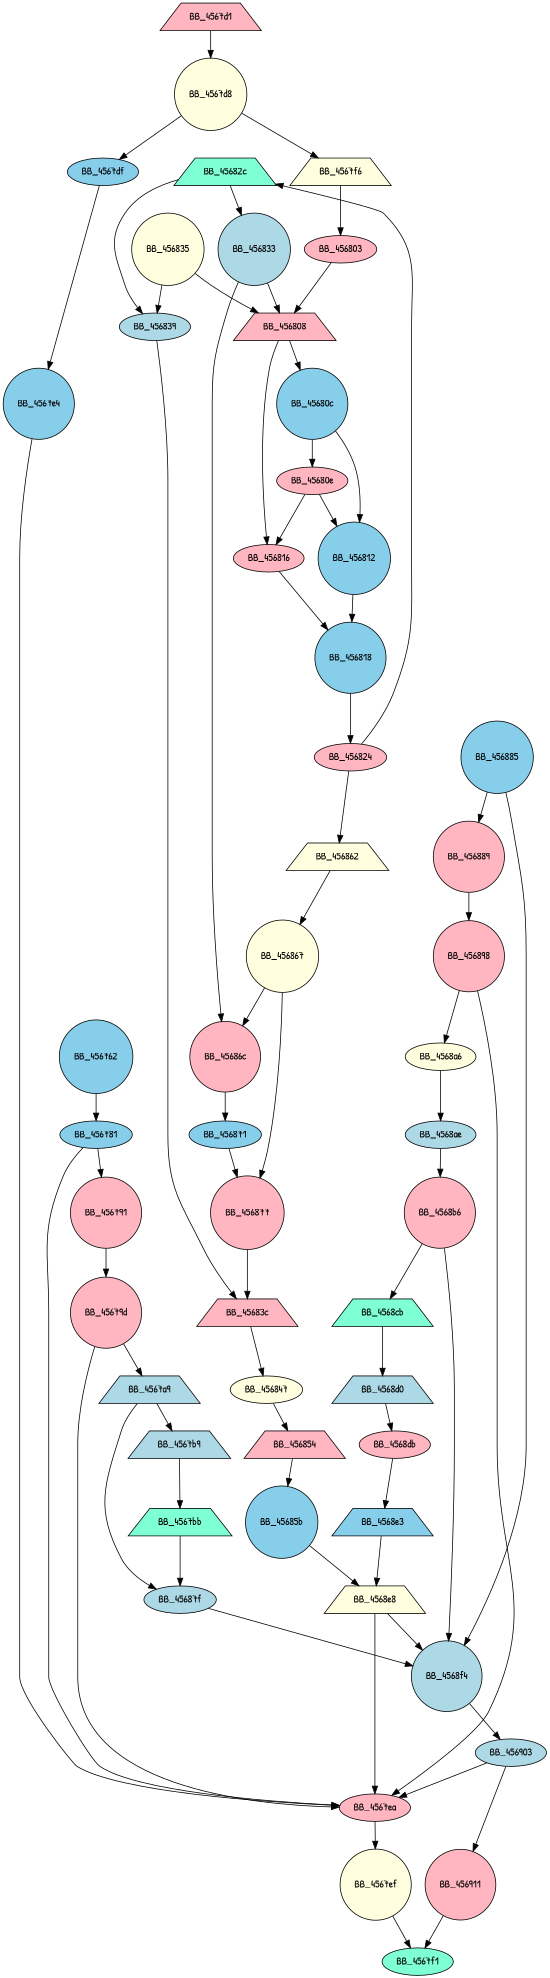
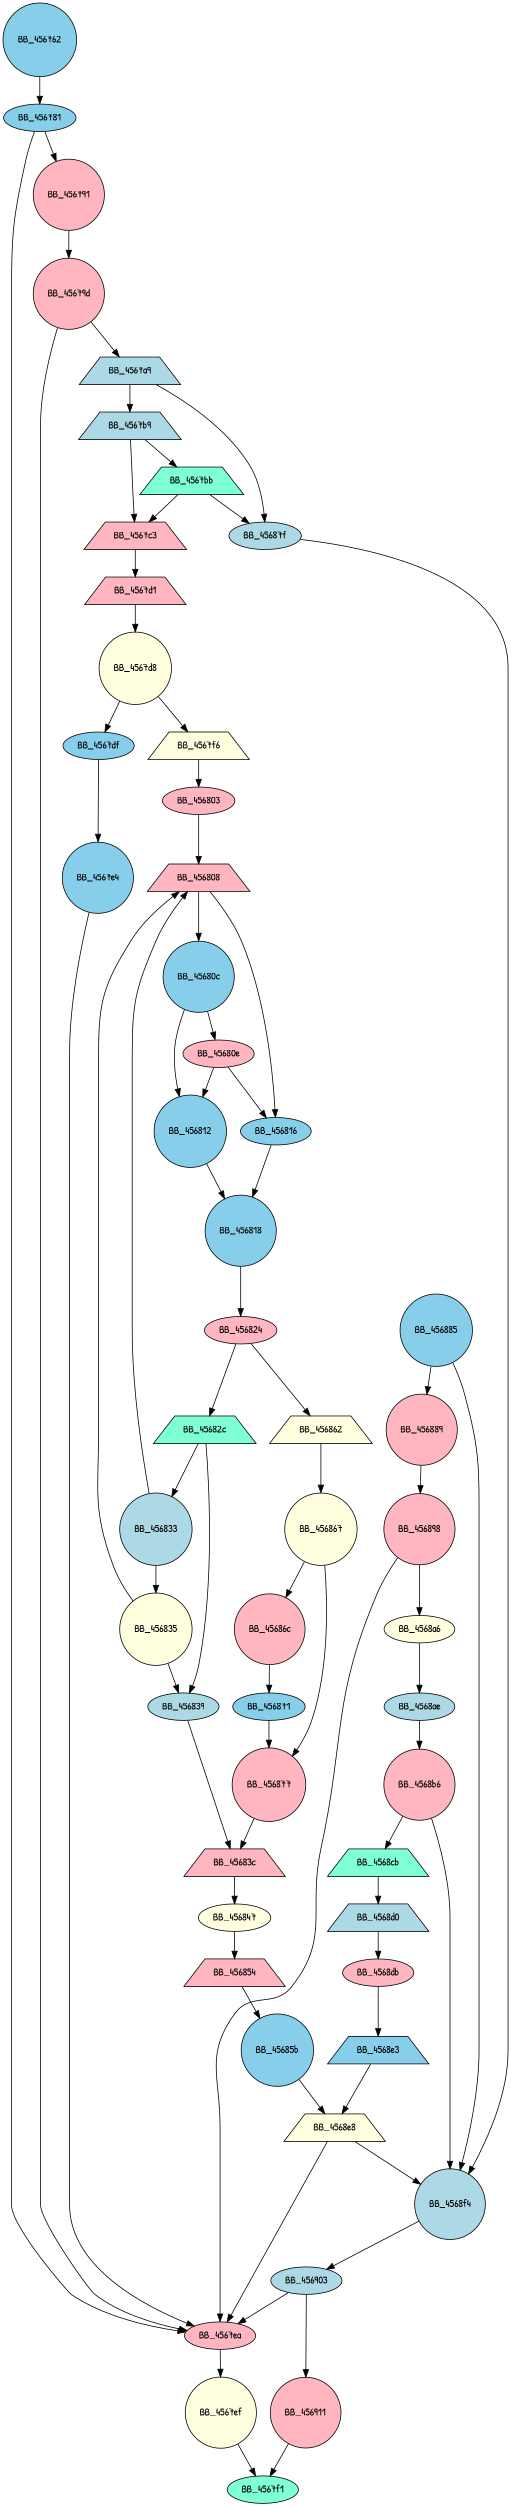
node "BB_4567c3": added
node "BB_456816": fillcolor lightpink -> skyblue
edge "BB_456833" -> "BB_45686c": now "BB_456833" -> "BB_456835"
